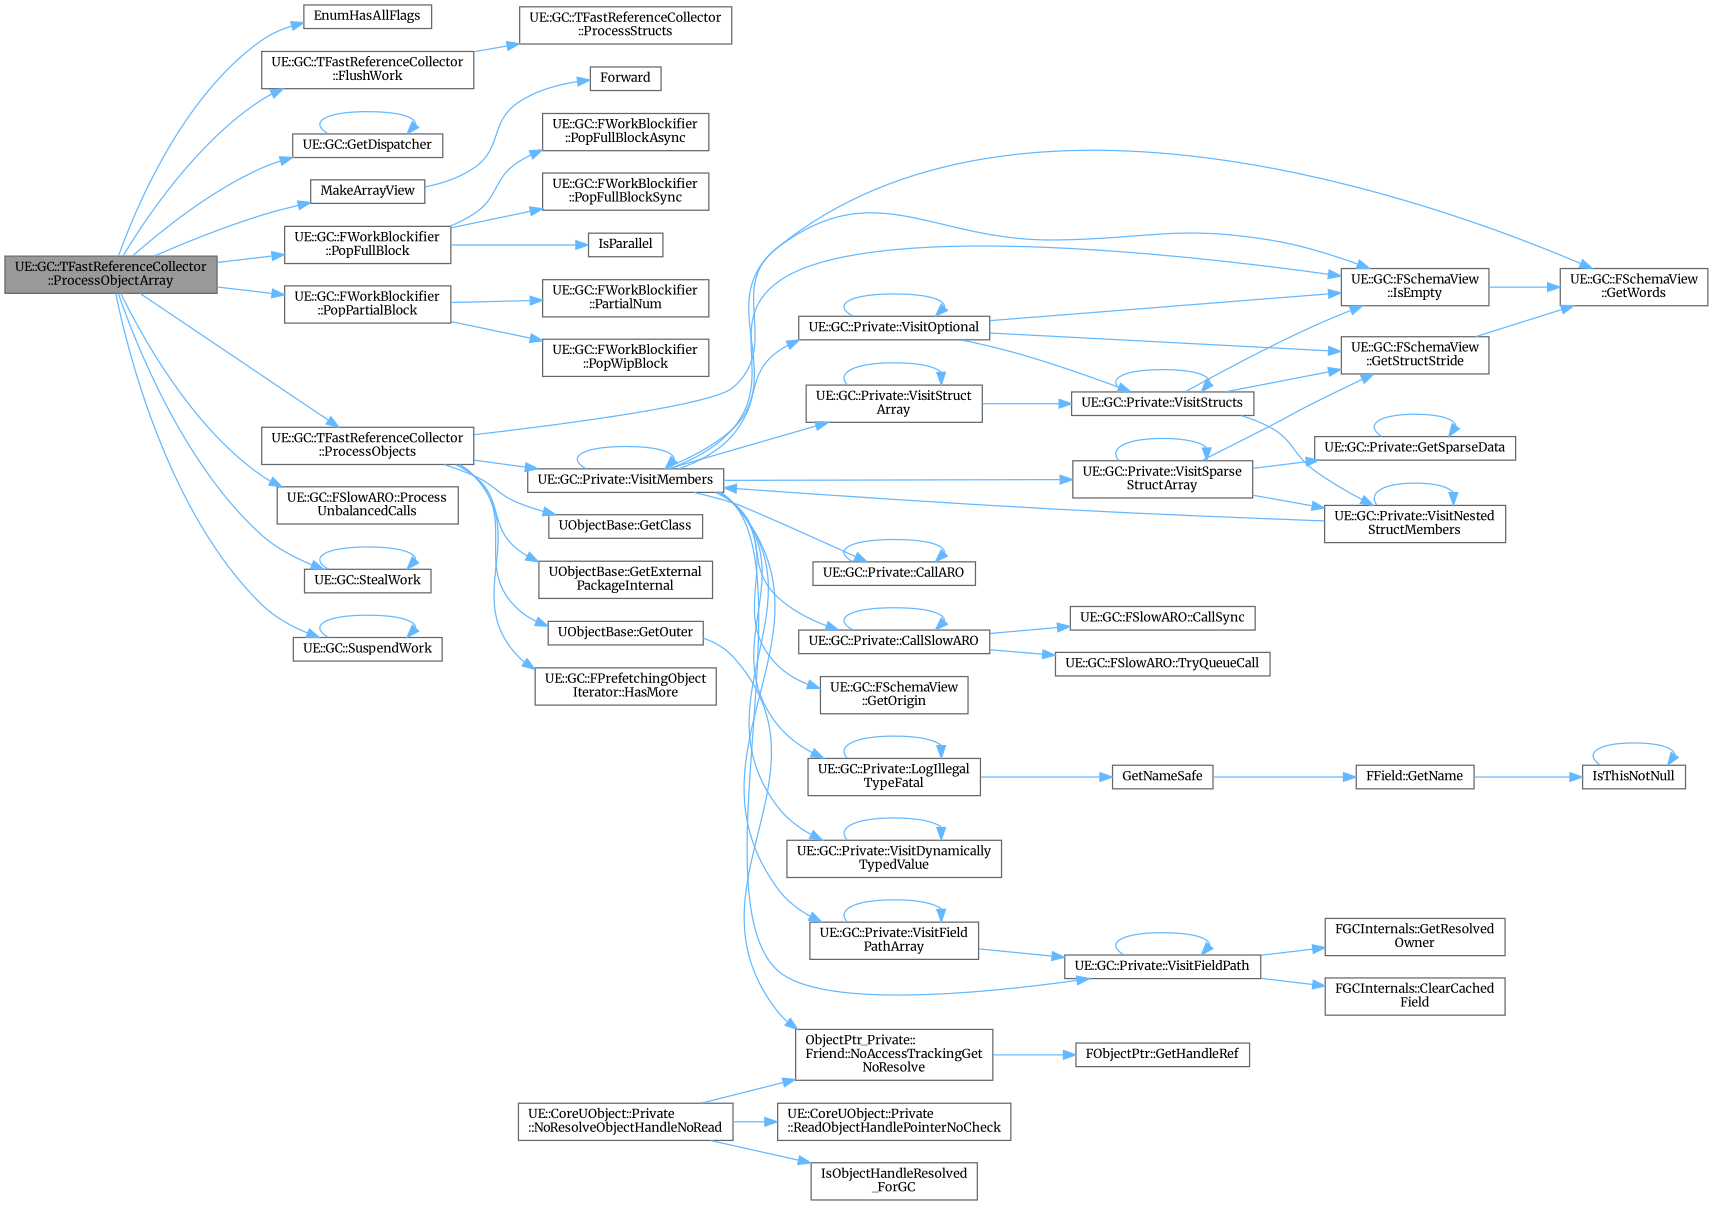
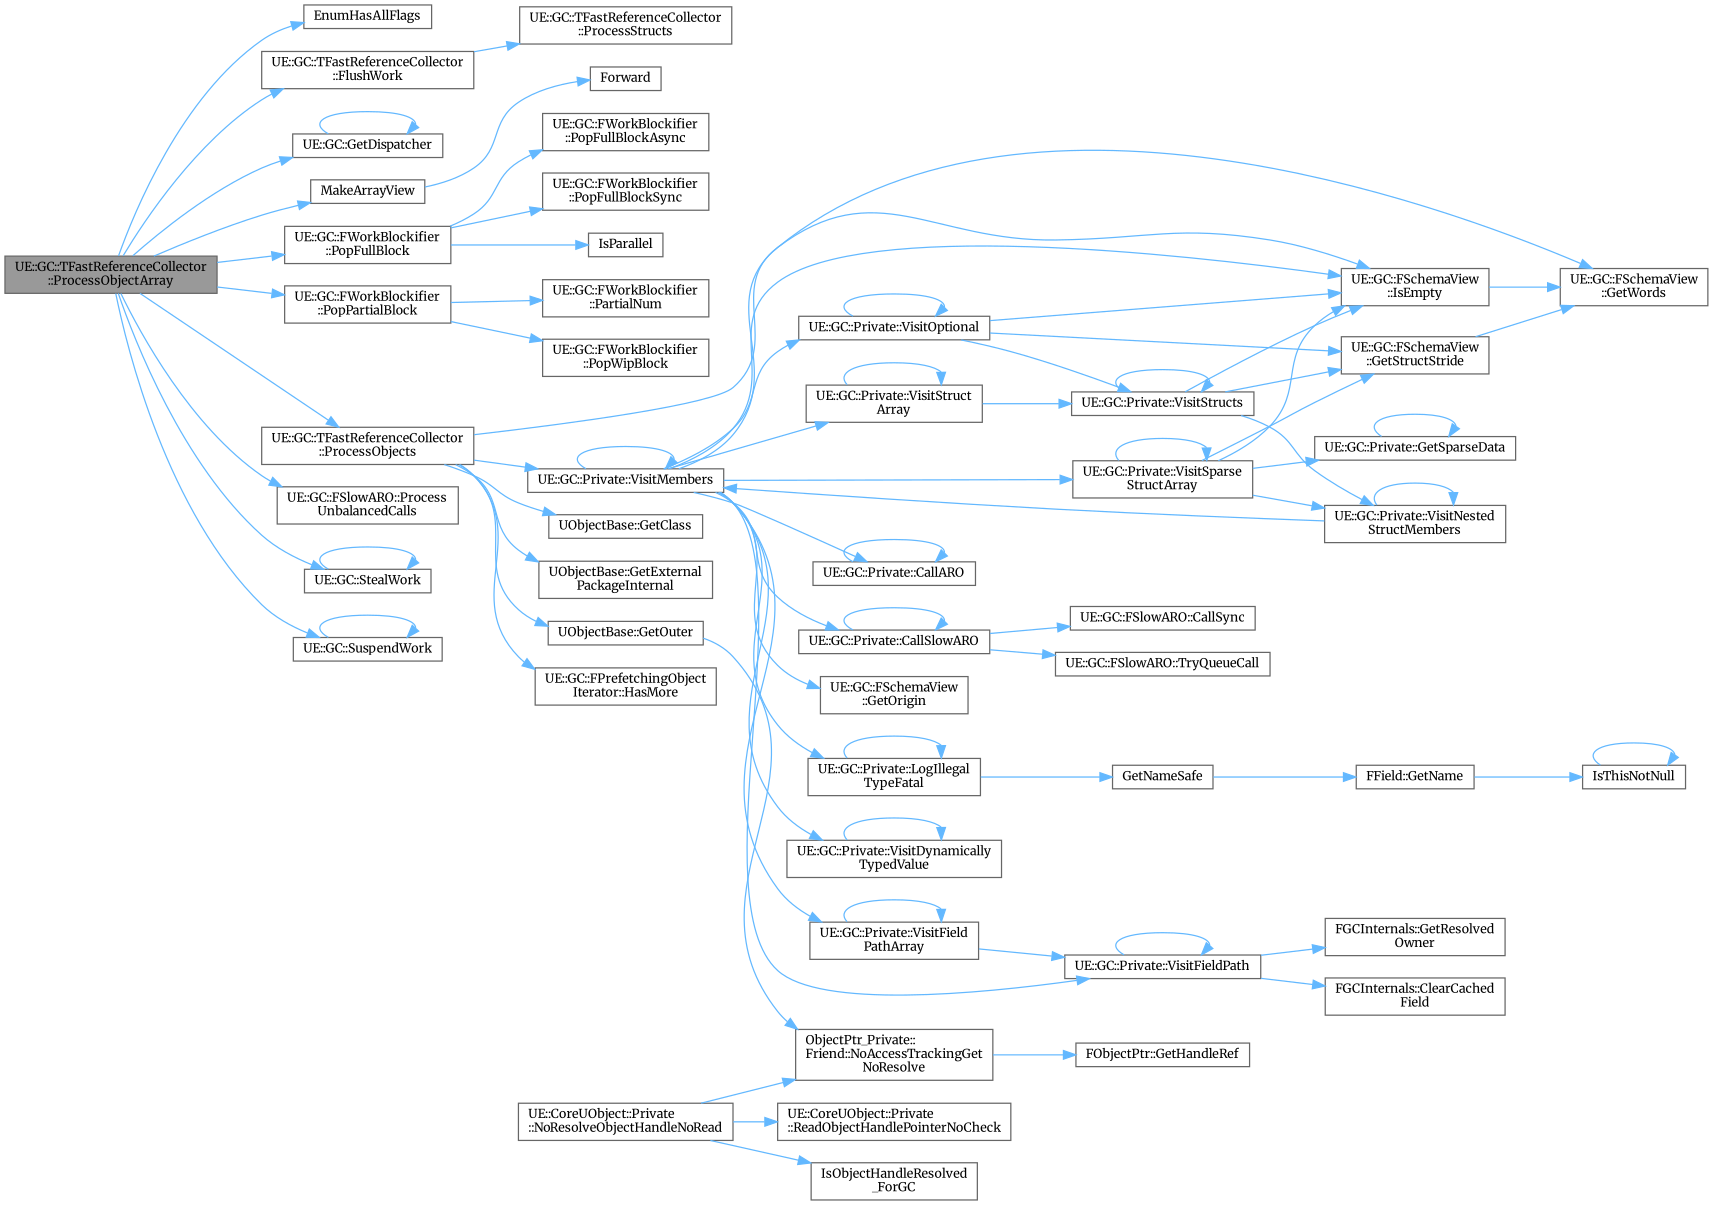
edge "UE::GC::Private::VisitSparse StructArray" -> "UE::GC::FSchemaView ::IsEmpty": added
